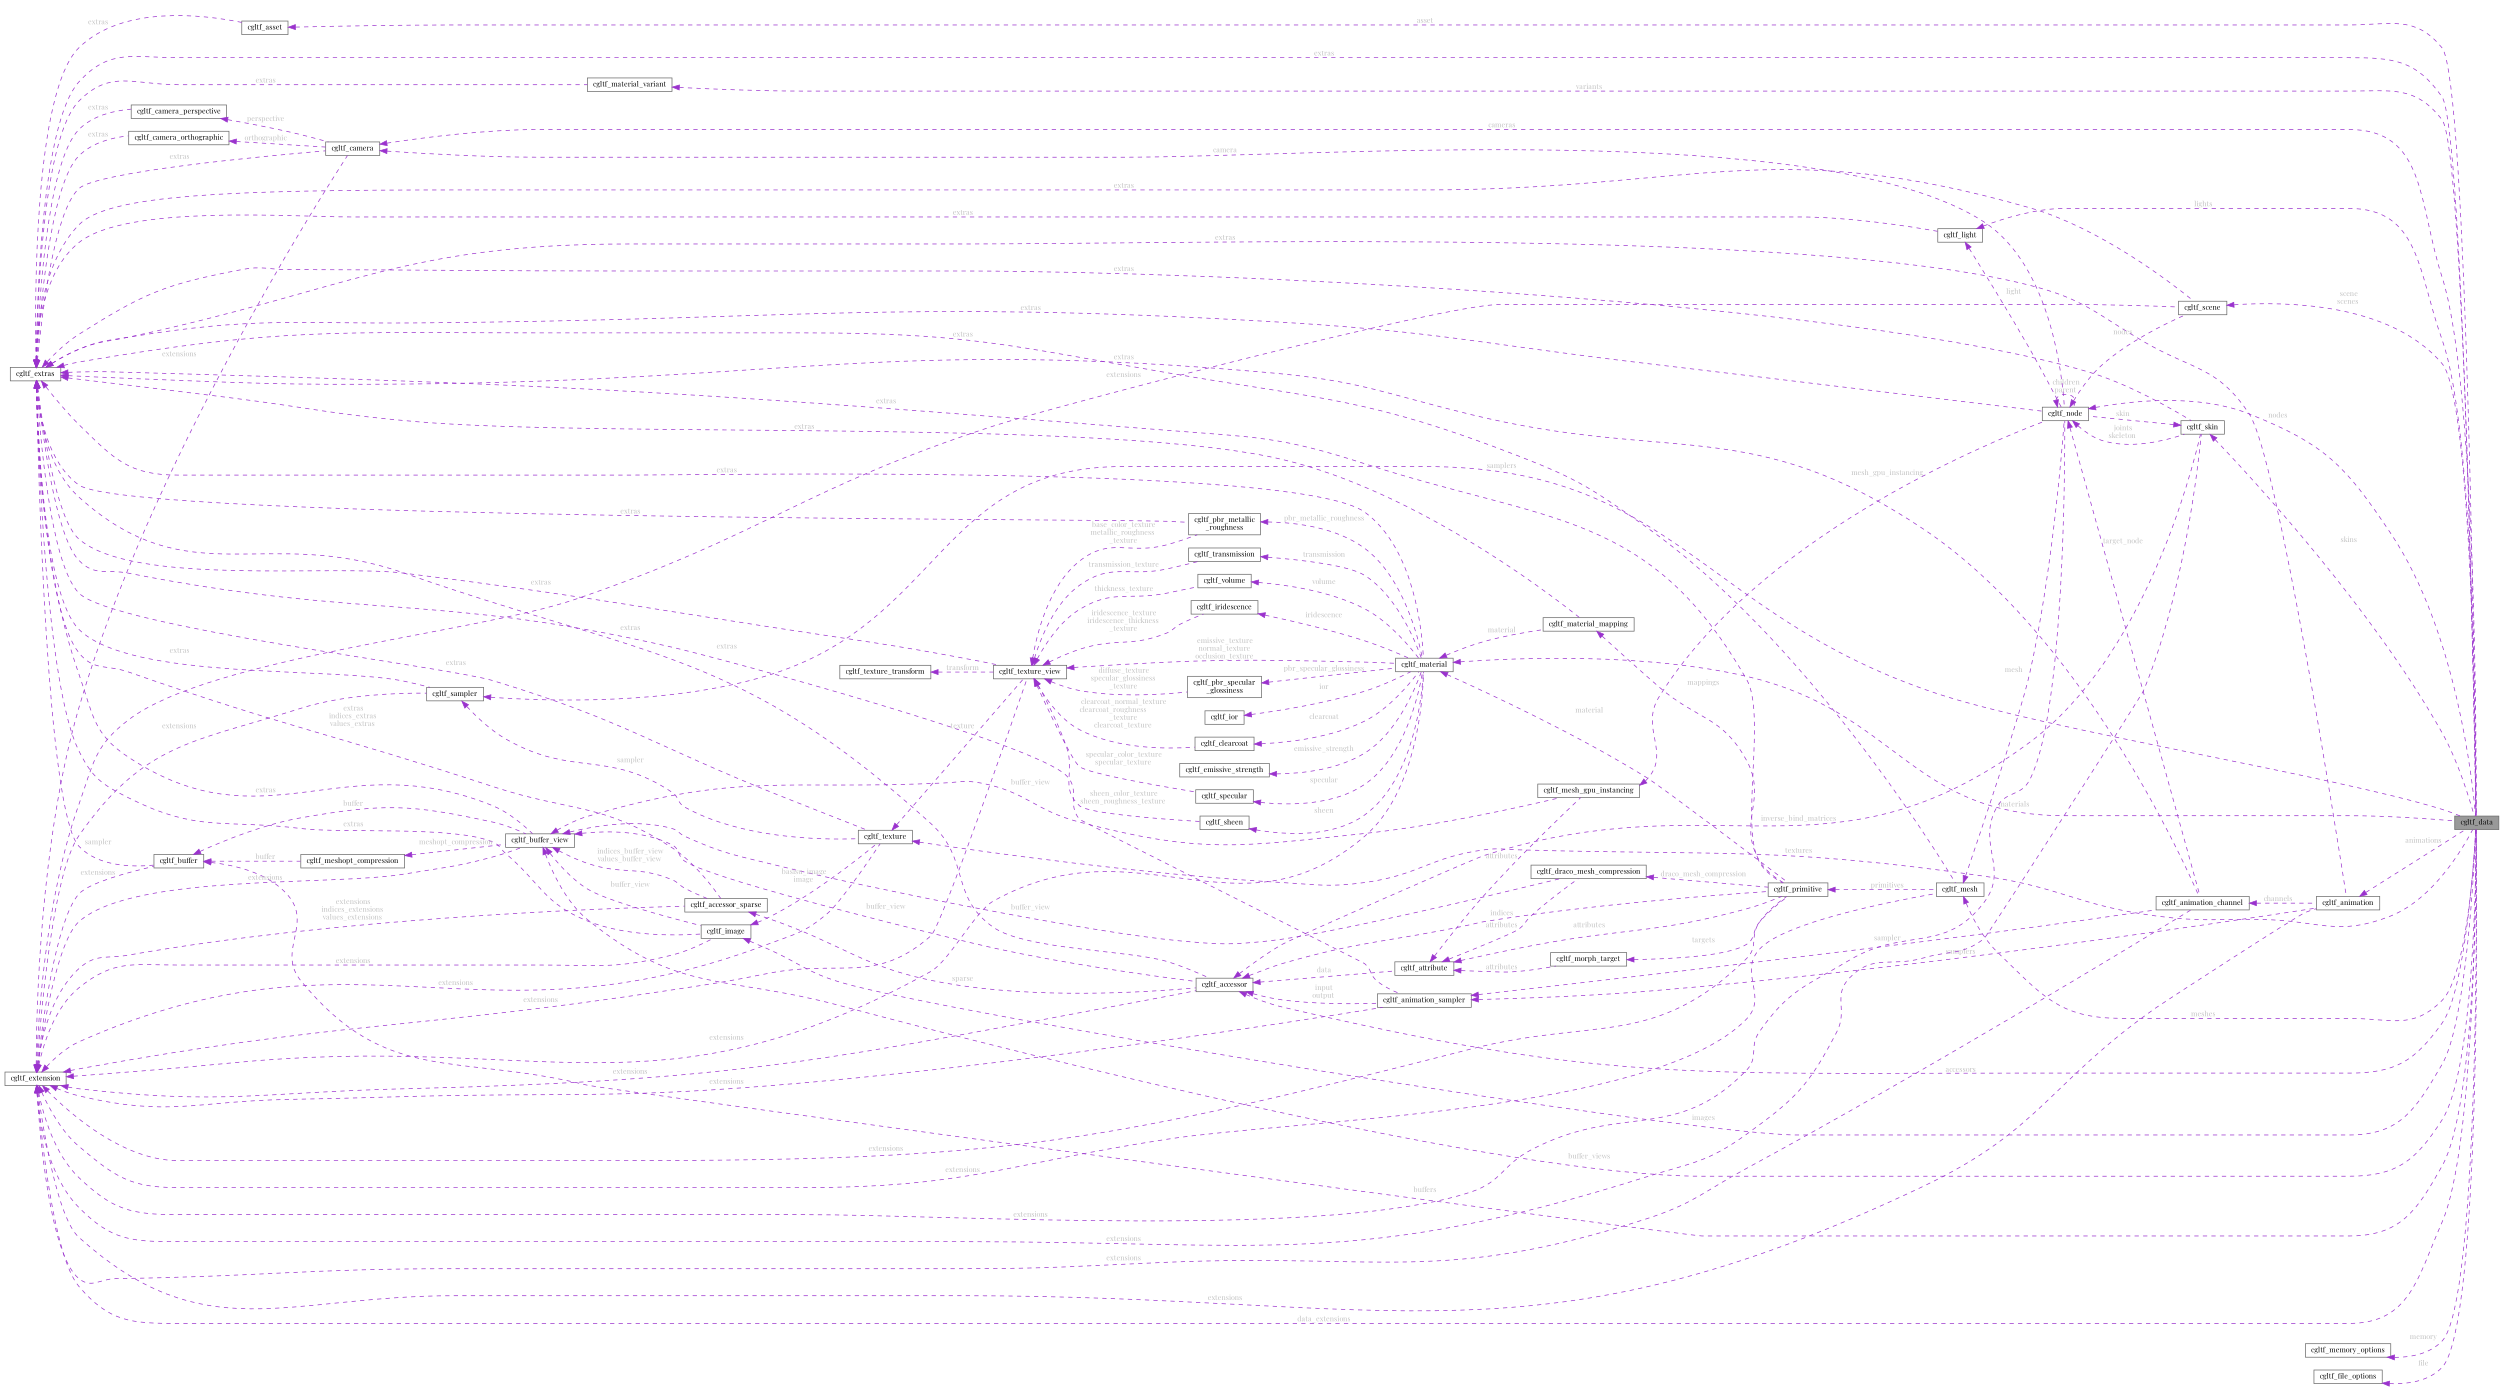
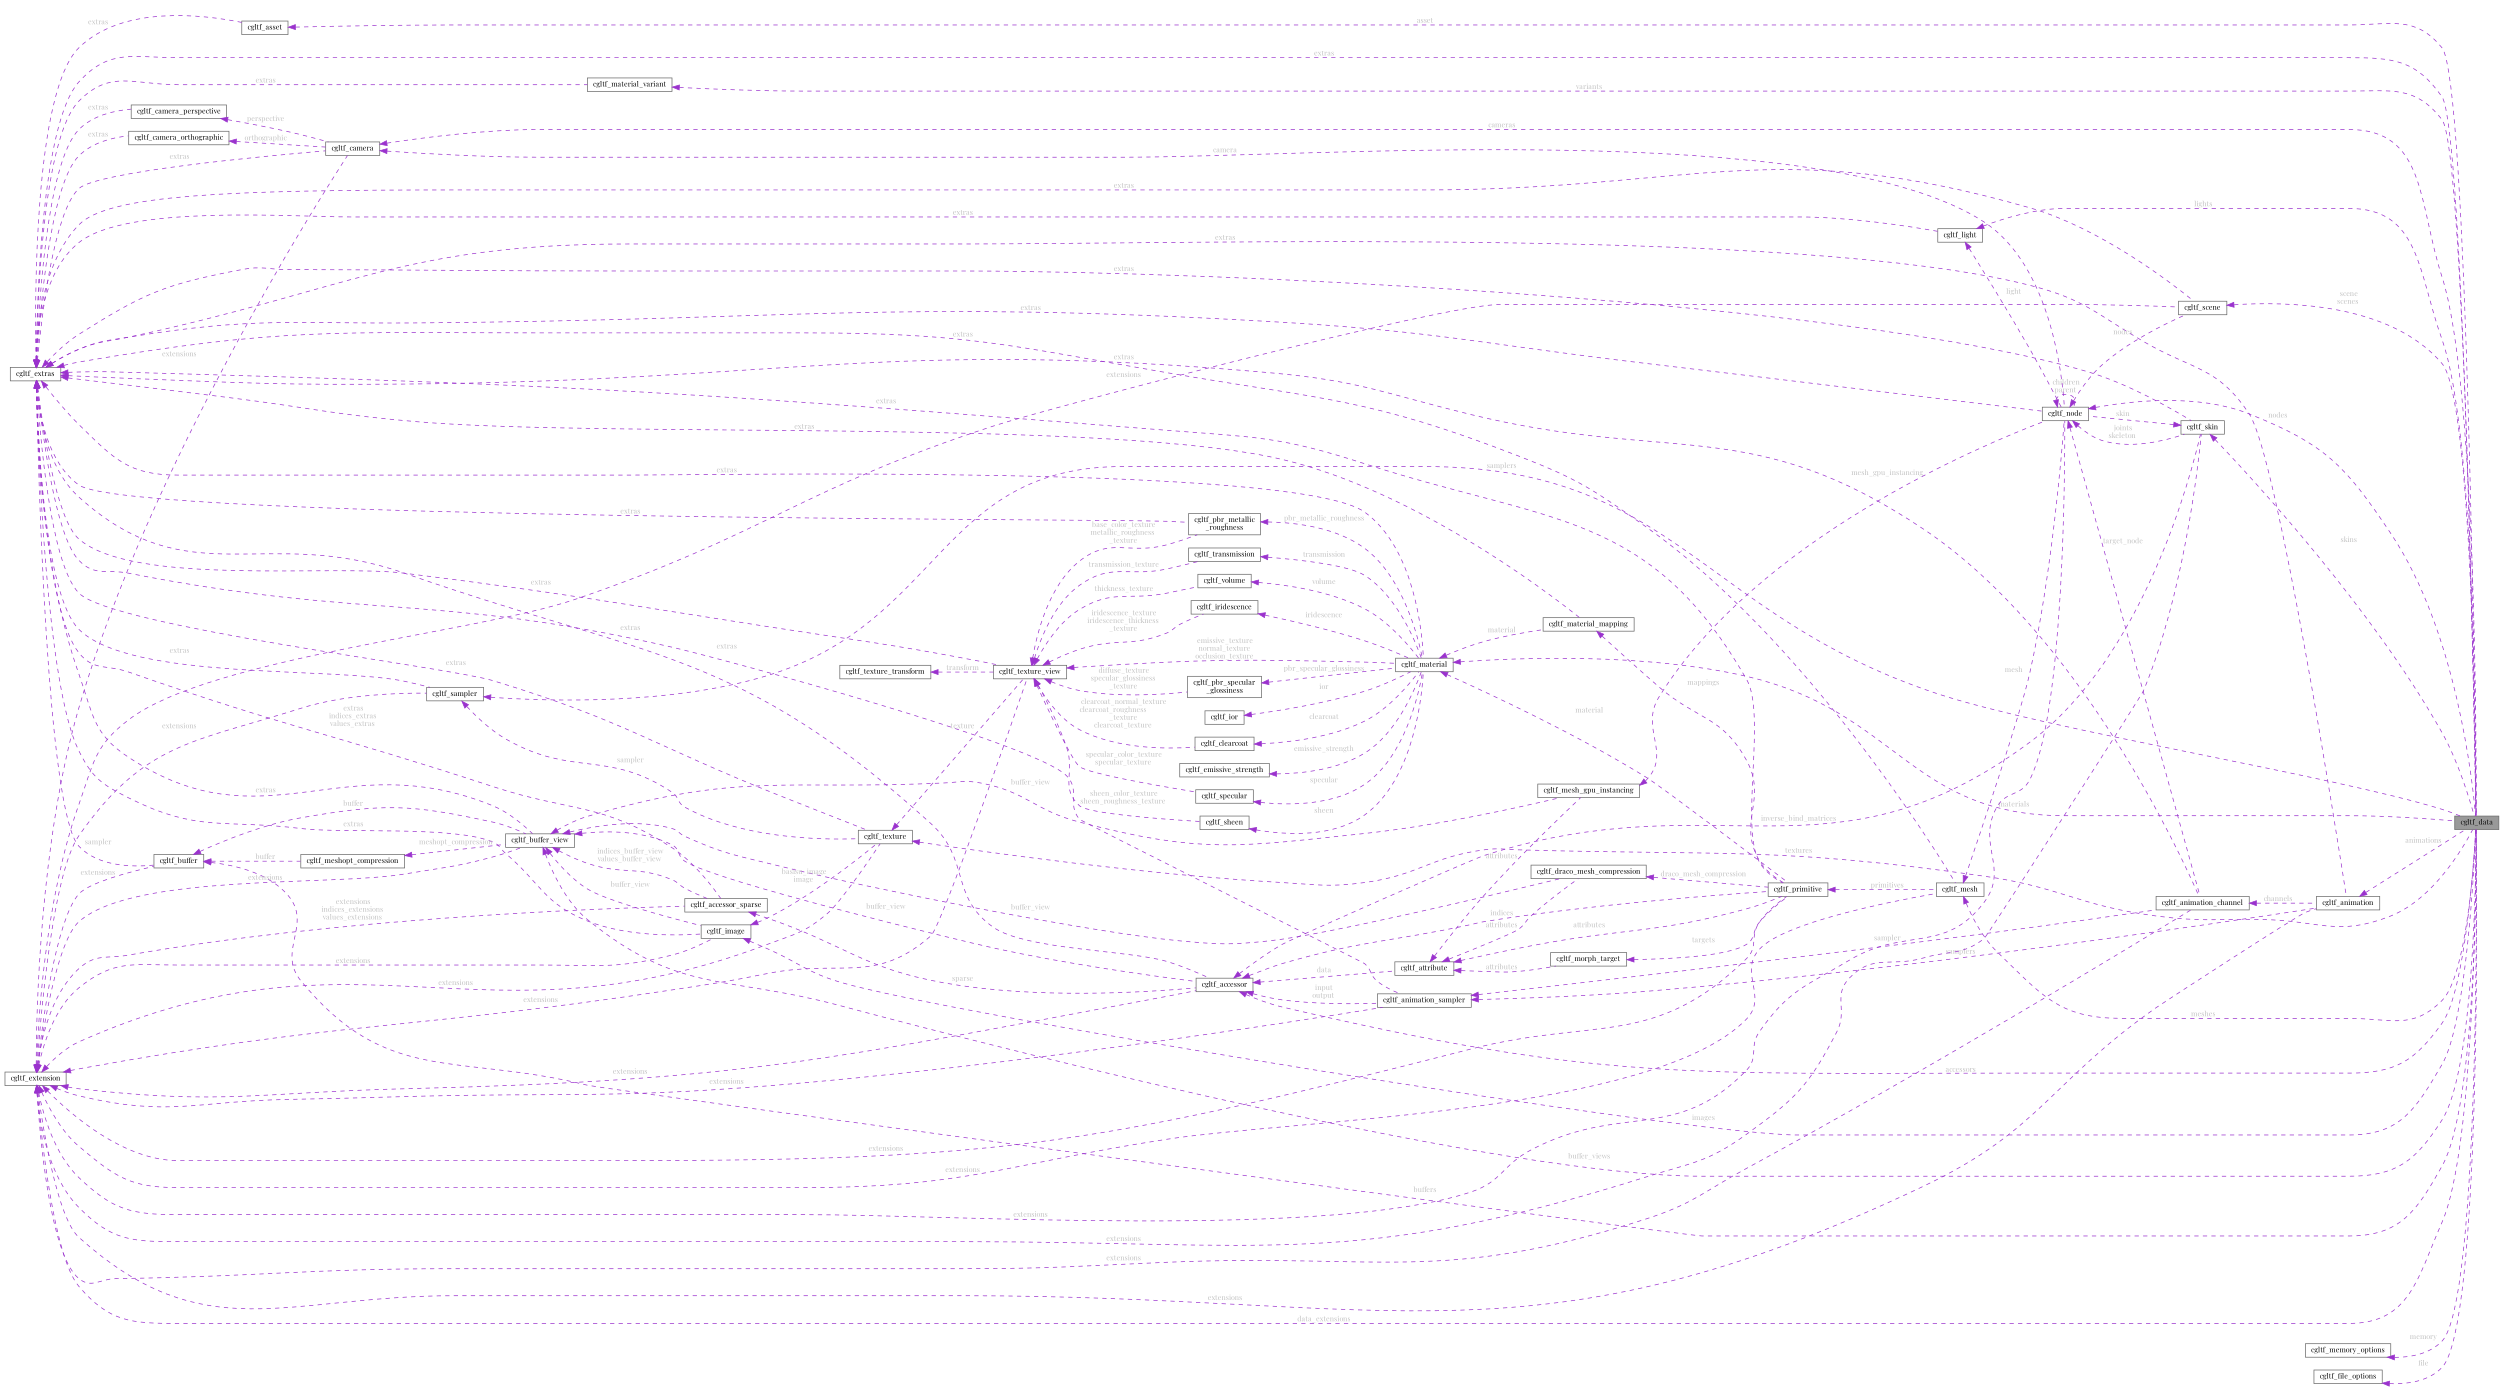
edge "cgltf_material" -> "cgltf_extension": removed, label "extensions"
